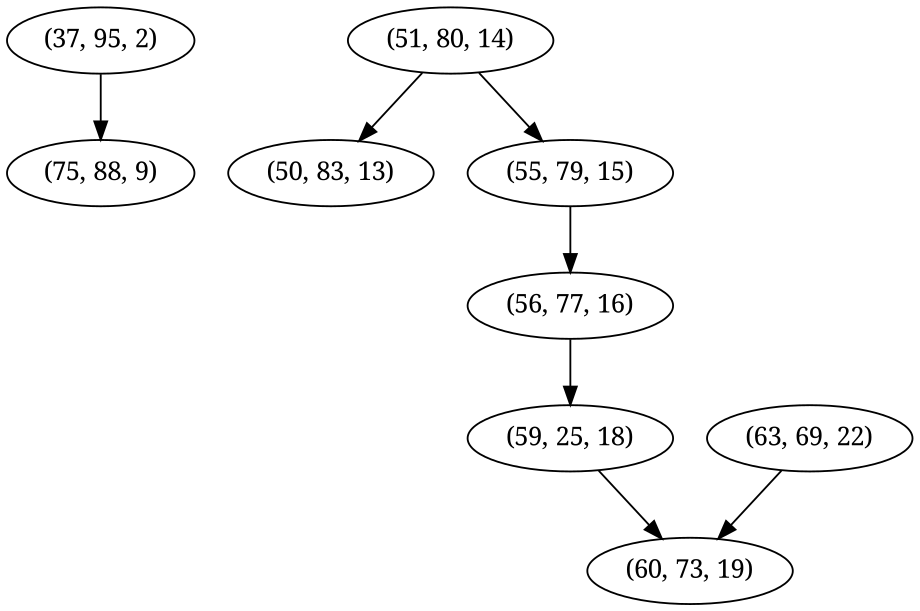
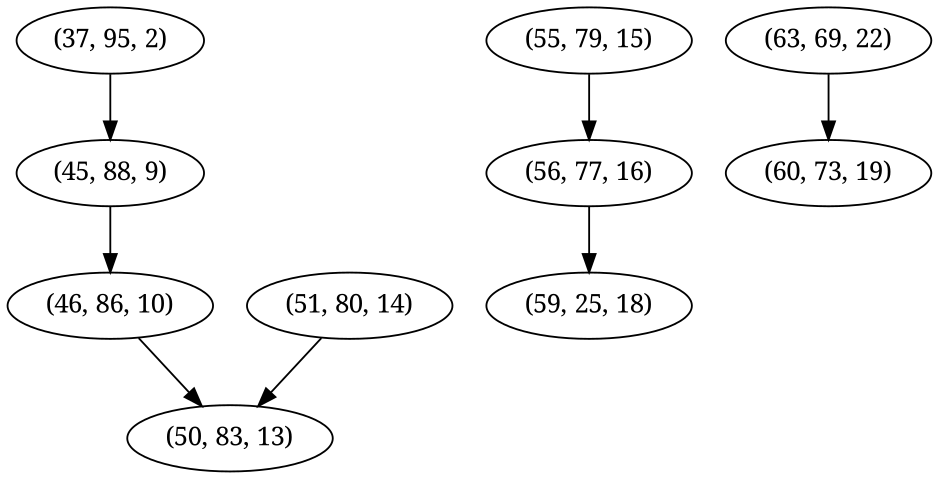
edge "(51, 80, 14)" -> "(55, 79, 15)": removed
node "(75, 88, 9)": label "(75, 88, 9)" -> "(45, 88, 9)"
node "(46, 86, 10)": added
edge "(59, 25, 18)" -> "(60, 73, 19)": removed
